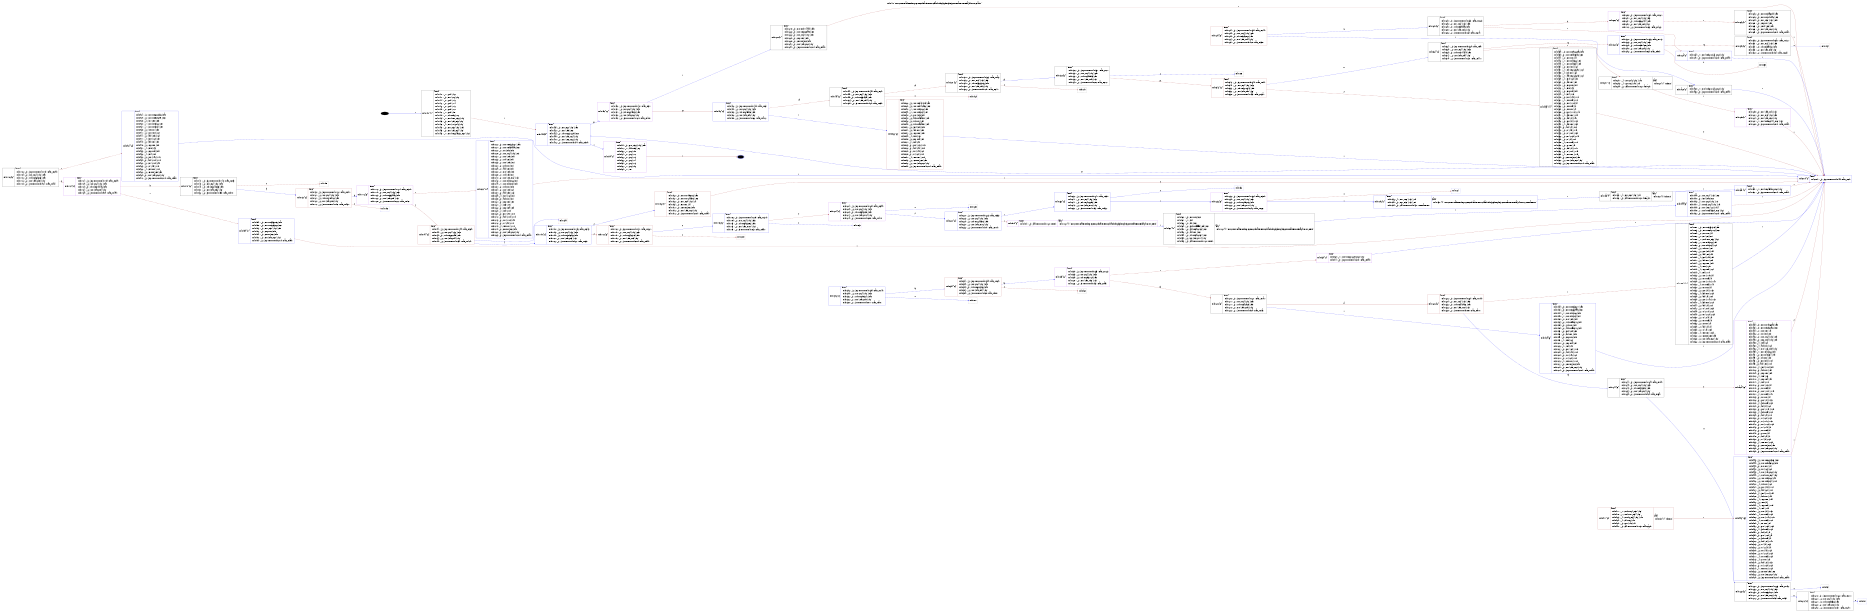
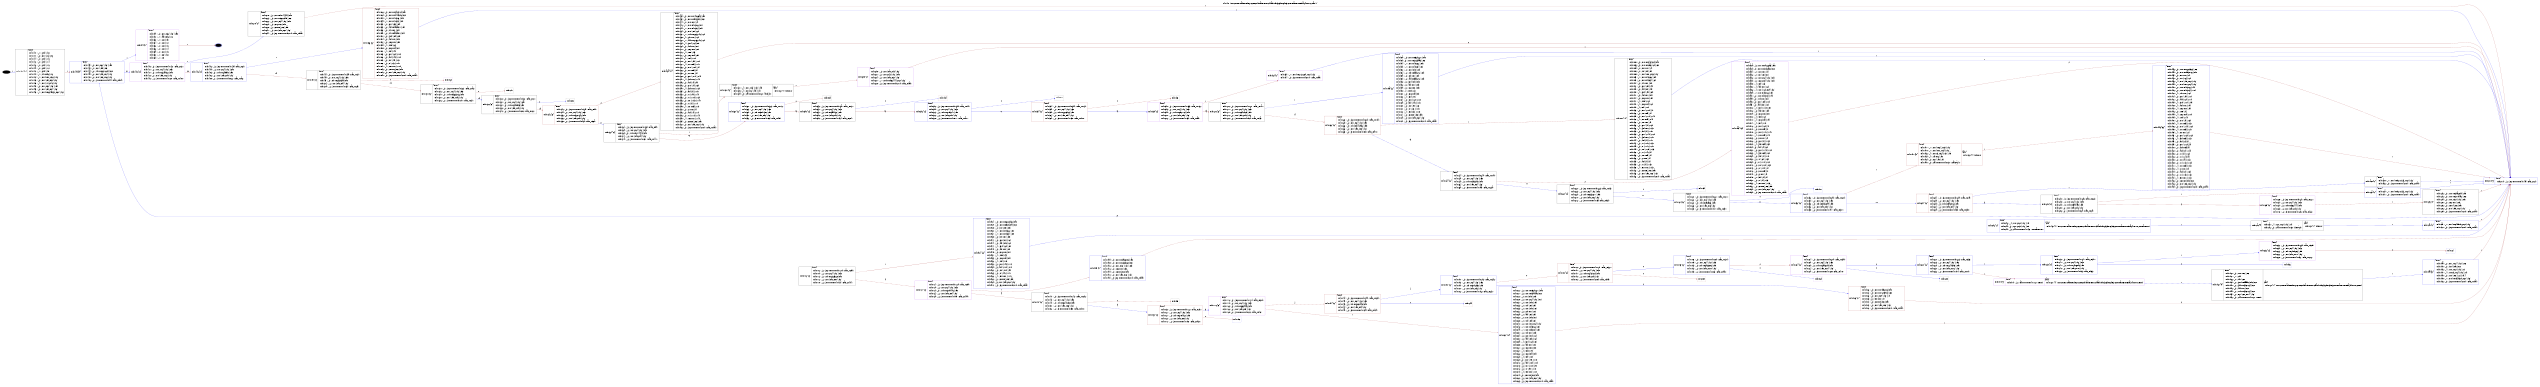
edge "0x40159c [28]" -> "0x4015b8 [28]": added, label "16"
edge "0x401858 [28]" -> "0x401c96 [12]": removed, label "1"
node "0x401698 [28]": added
